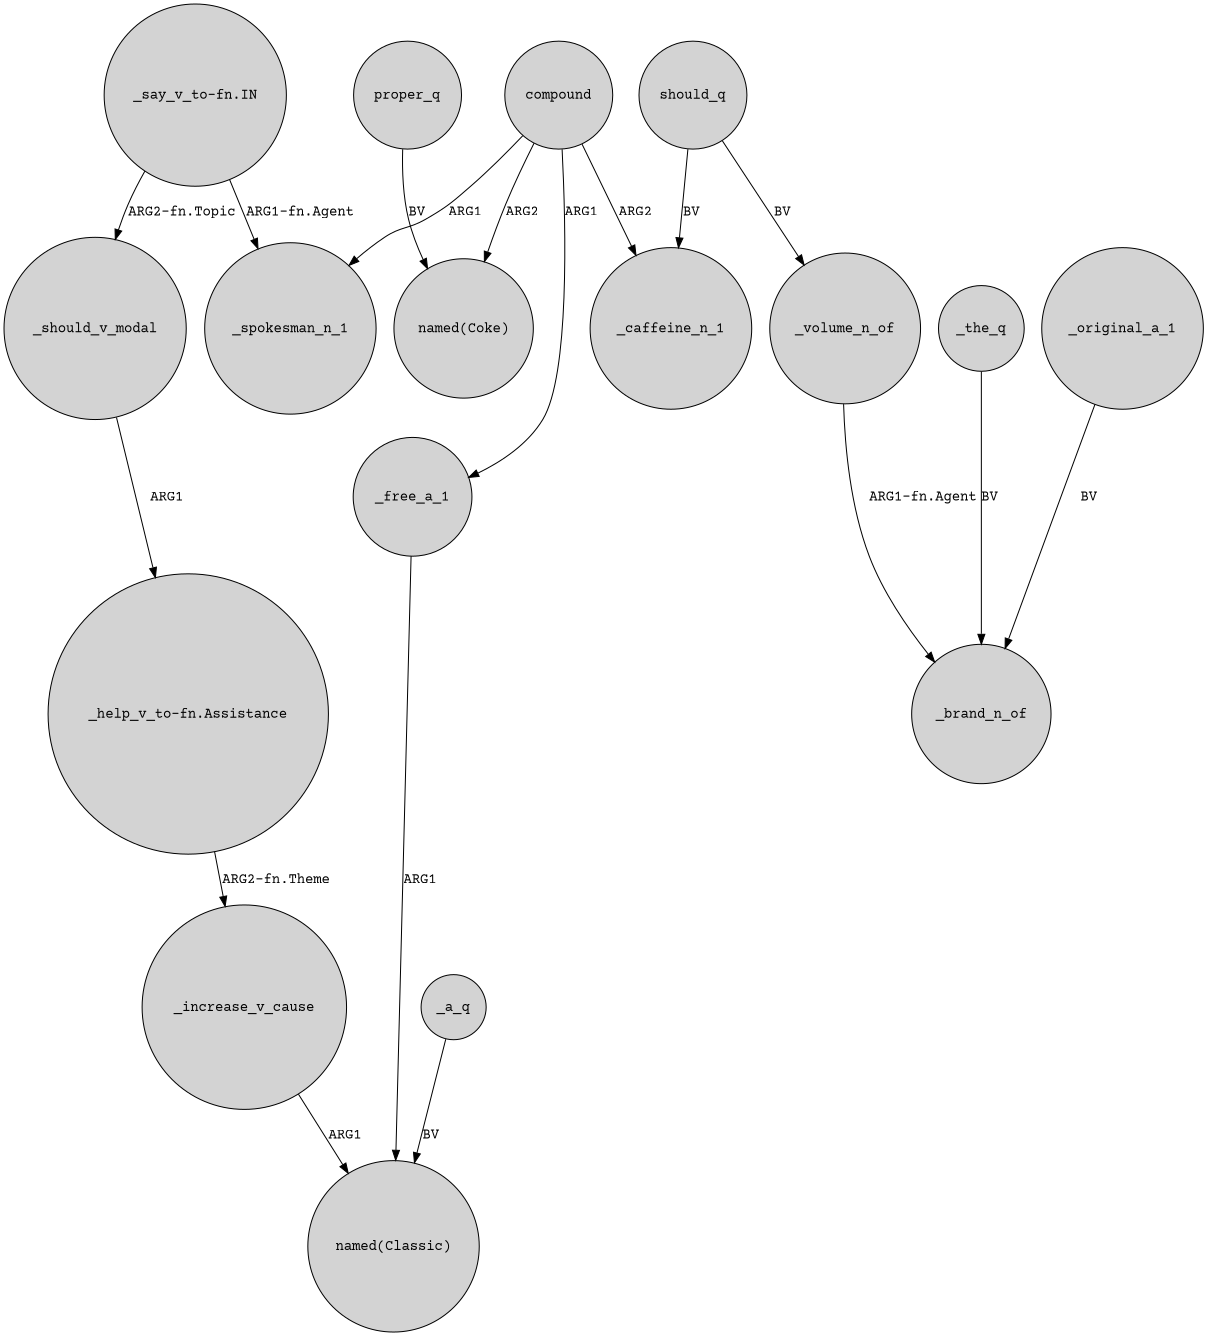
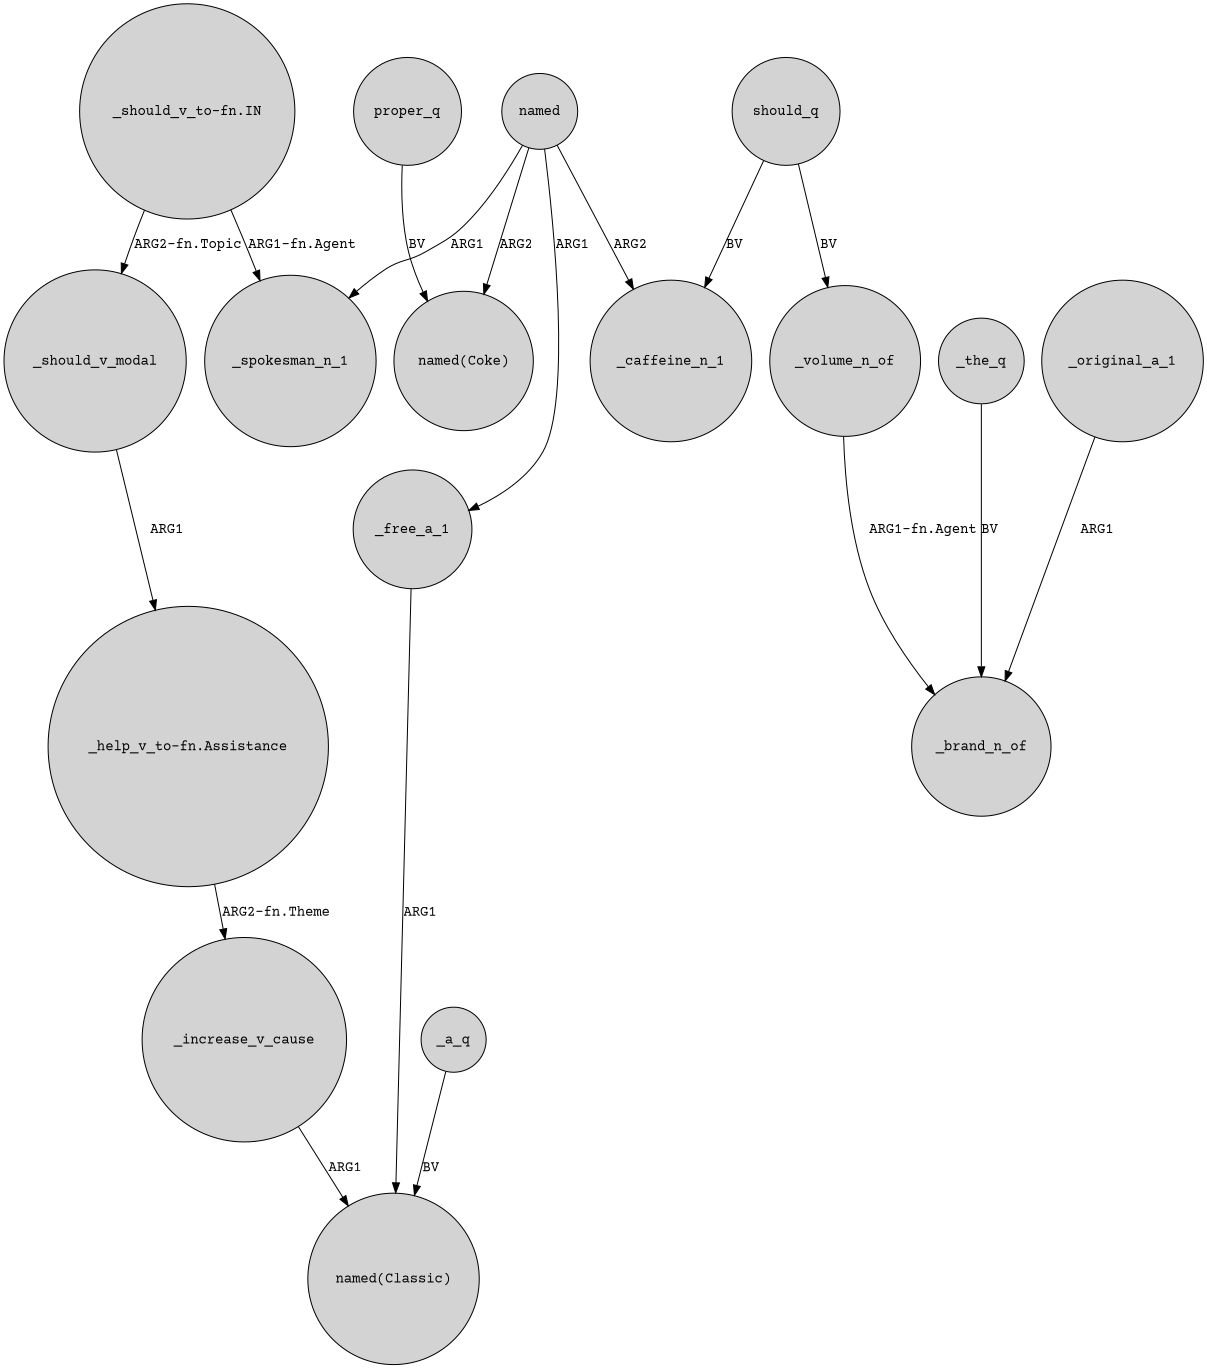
node "_say_v_to-fn.IN": label "_say_v_to-fn.IN" -> "_should_v_to-fn.IN"
node "compound": label "compound" -> "named"
edge "_original_a_1" -> "_brand_n_of": label "BV" -> "ARG1"
